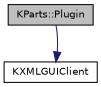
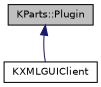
edge "KParts::Plugin" -> "KXMLGUIClient": reversed
